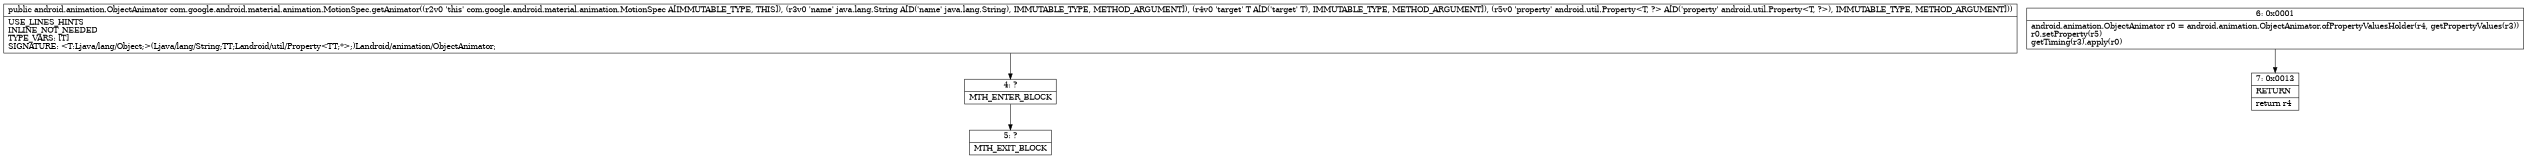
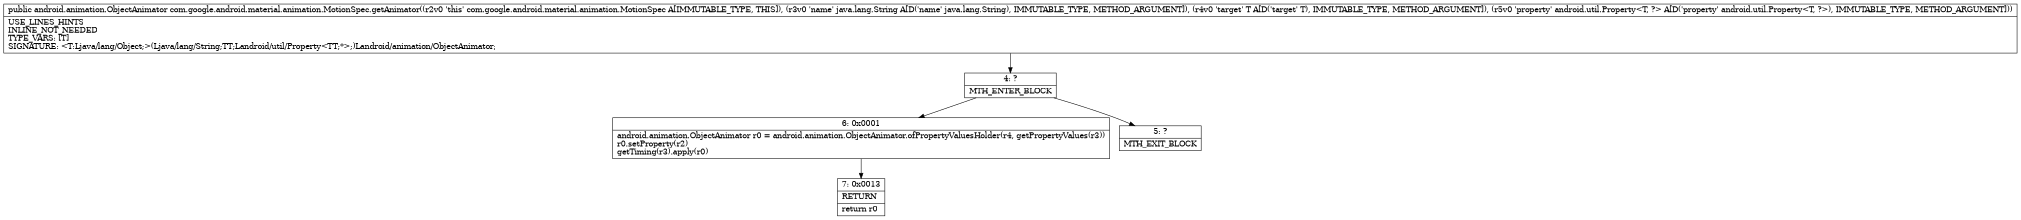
node "6: 0x0001": text "r0.setProperty(r5)" -> "r0.setProperty(r2)"
node "7: 0x0013": text "return r4" -> "return r0"
edge "4: ?" -> "6: 0x0001": added
